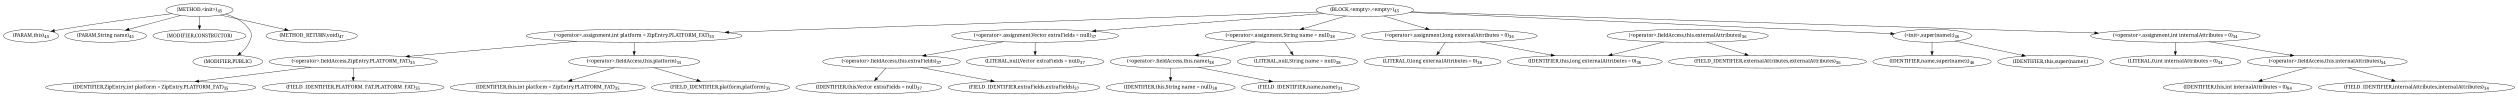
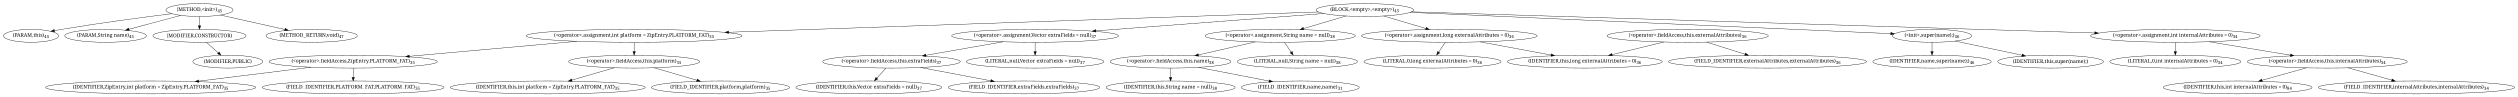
edge "(METHOD,<init>)" -> "(MODIFIER,PUBLIC)": now "(MODIFIER,CONSTRUCTOR)" -> "(MODIFIER,PUBLIC)"
